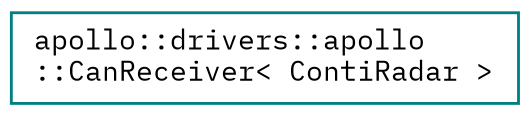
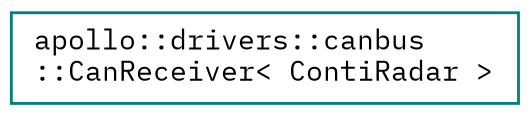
node "apollo::drivers::apollo ::CanReceiver< ContiRadar >": label "apollo::drivers::apollo ::CanReceiver< ContiRadar >" -> "apollo::drivers::canbus ::CanReceiver< ContiRadar >"
